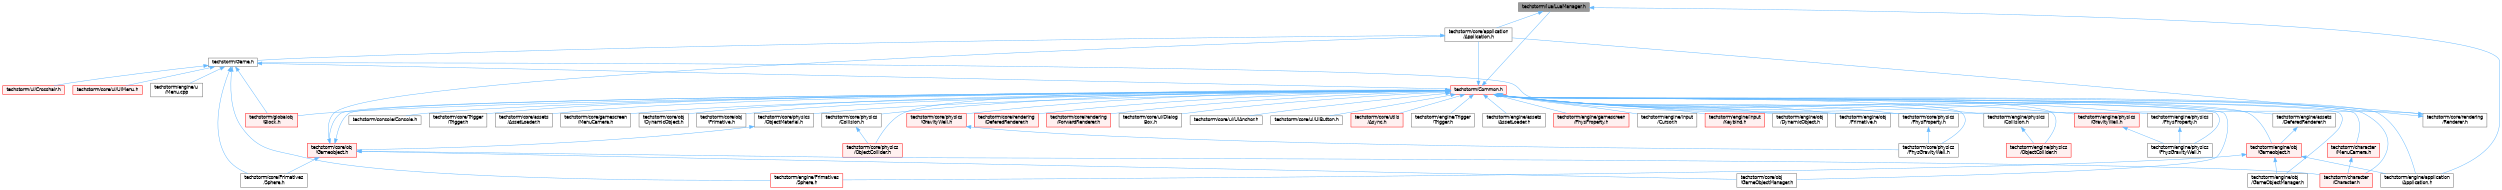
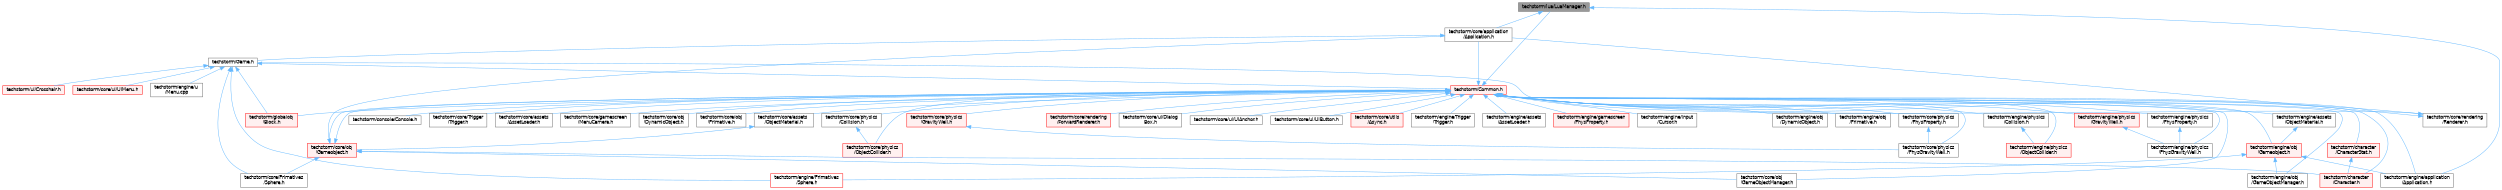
node "techstorm/core/physics /ObjectMaterial.h": label "techstorm/core/physics /ObjectMaterial.h" -> "techstorm/core/assets /ObjectMaterial.h"
node "techstorm/core/rendering /DeferedRenderer.h": removed
node "techstorm/engine/input /Keybind.h": removed
node "techstorm/engine/assets /DeferedRenderer.h": label "techstorm/engine/assets /DeferedRenderer.h" -> "techstorm/engine/assets /ObjectMaterial.h"
node "techstorm/character /MenuCamera.h": label "techstorm/character /MenuCamera.h" -> "techstorm/character /CharacterStat.h"
